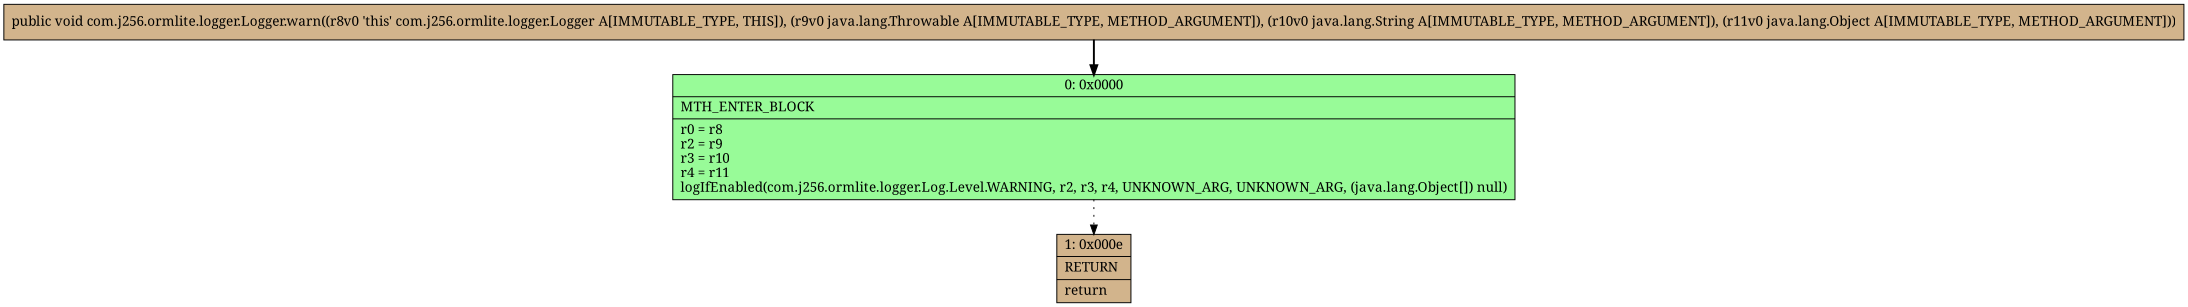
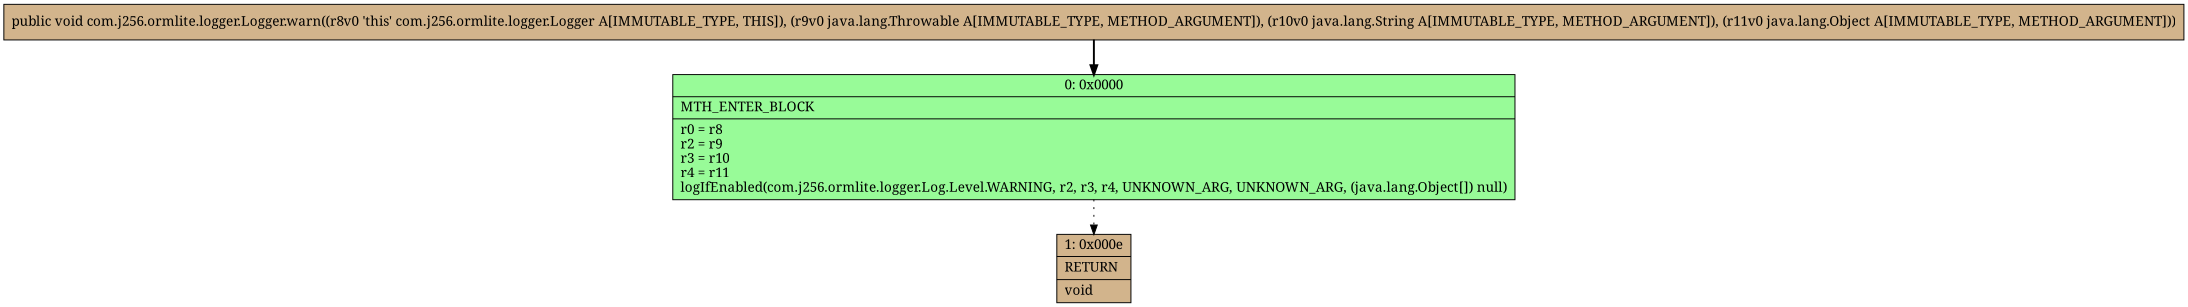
node "1: 0x000e": text "return" -> "void"
